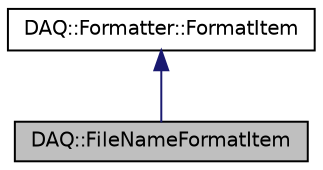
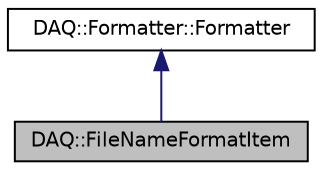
node "DAQ::Formatter::FormatItem": label "DAQ::Formatter::FormatItem" -> "DAQ::Formatter::Formatter"
